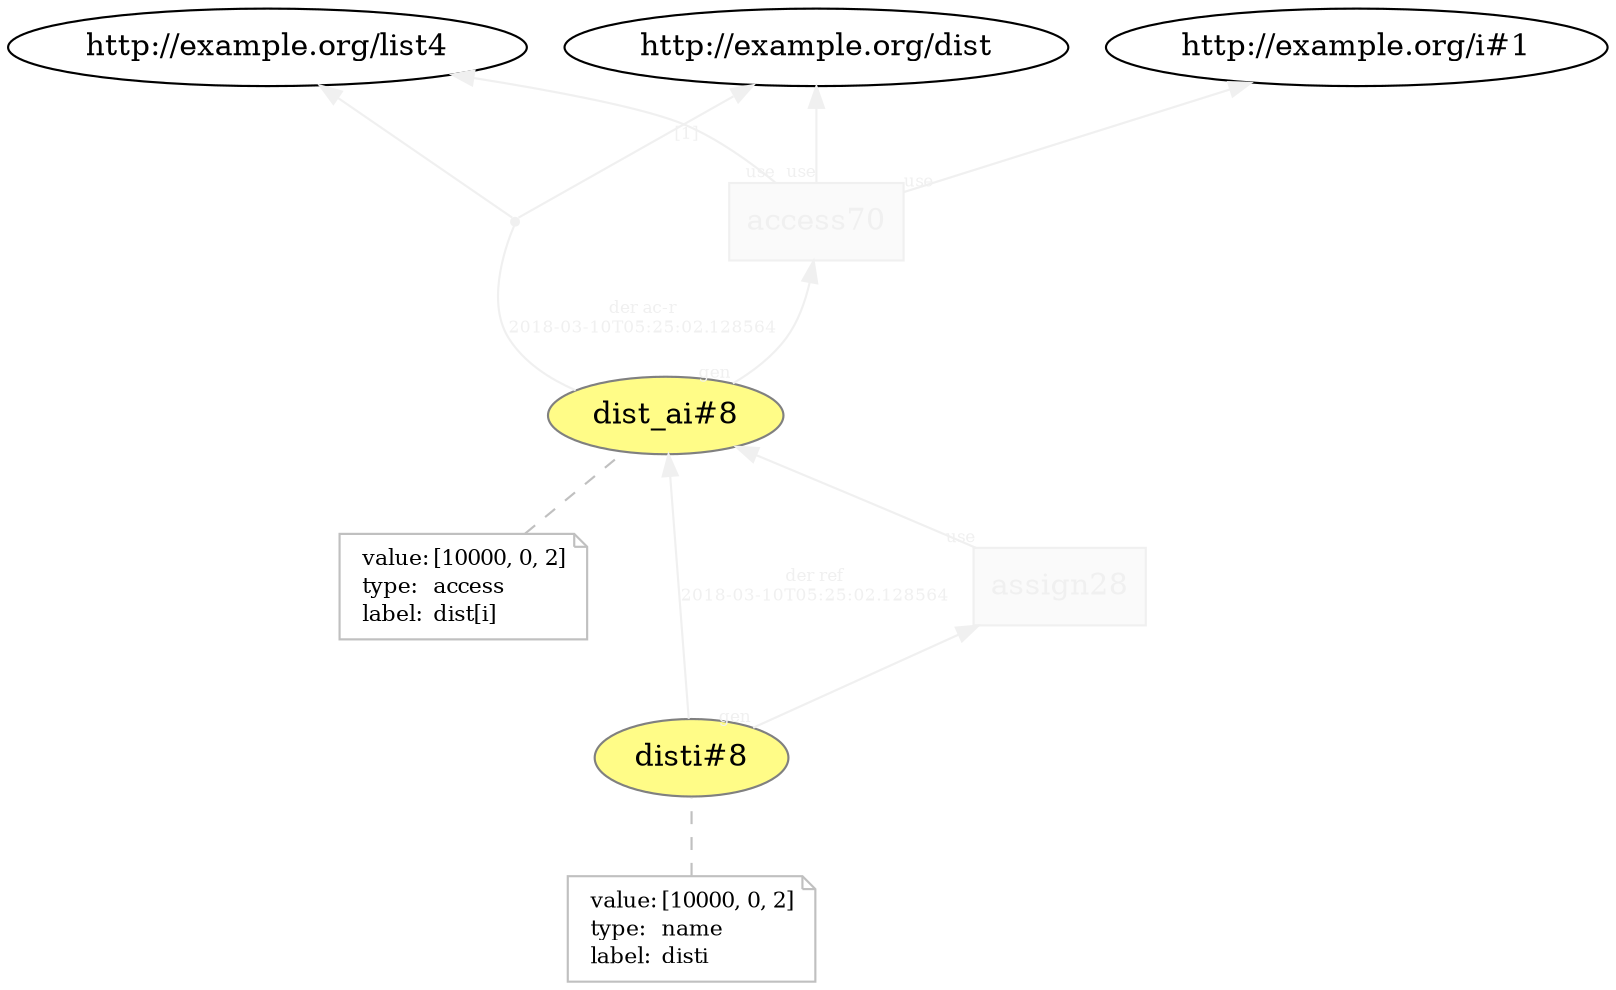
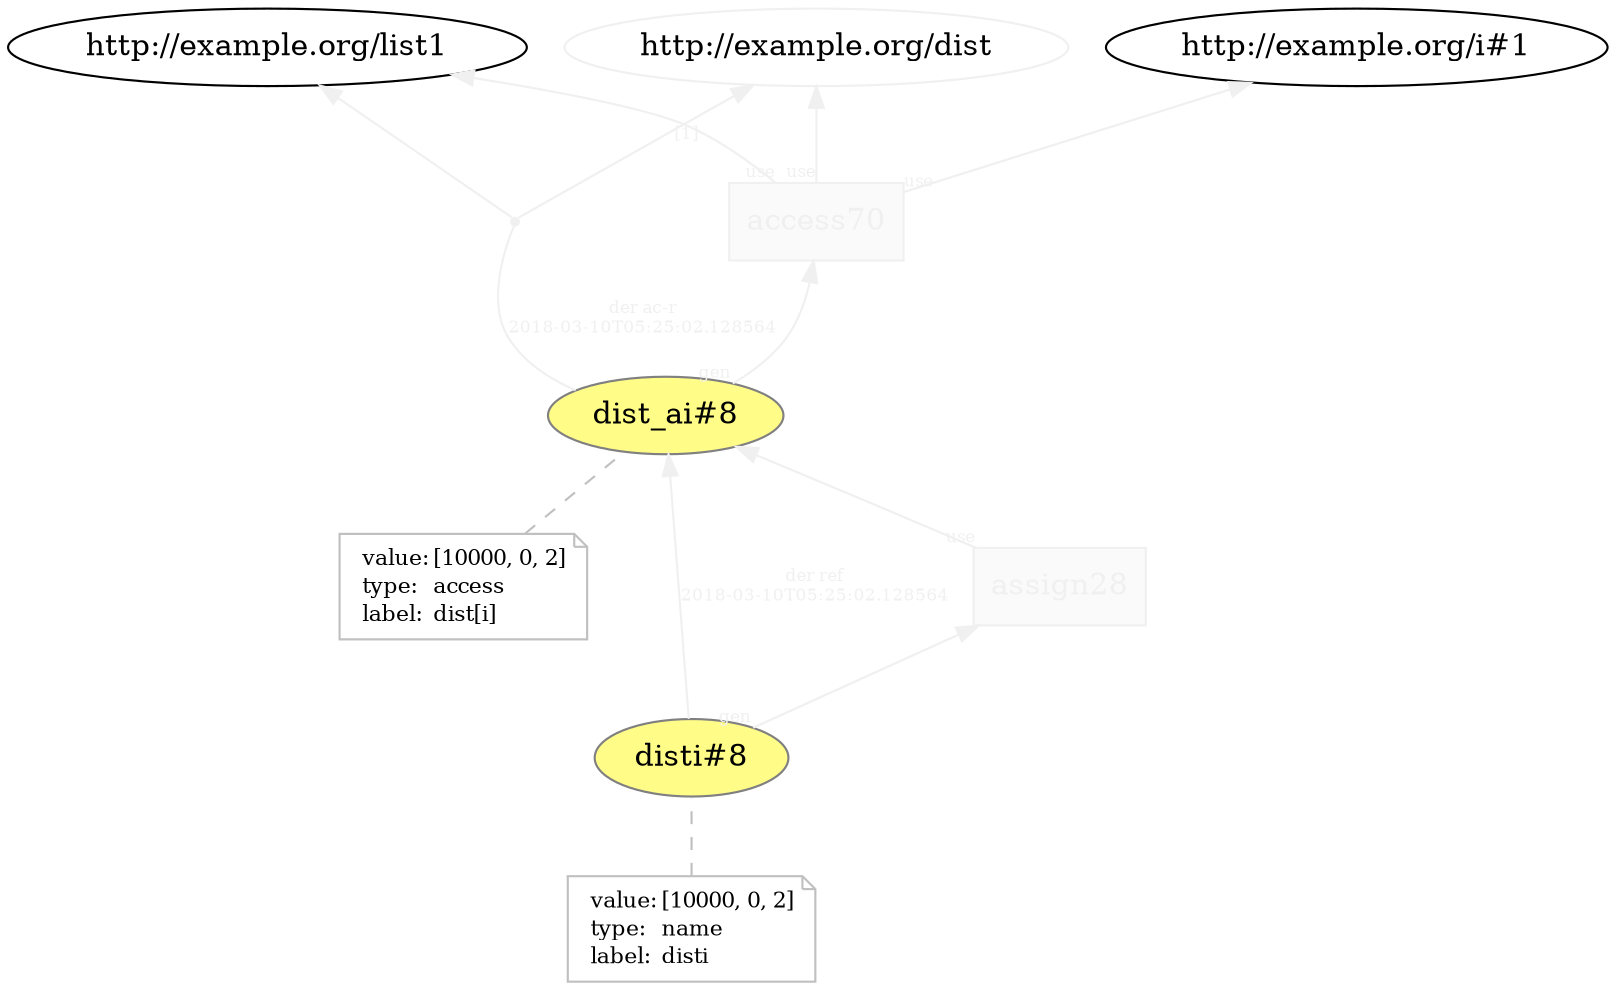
node "http://example.org/list4": label "http://example.org/list4" -> "http://example.org/list1"
node "http://example.org/dist": color black -> #f0f0f0
